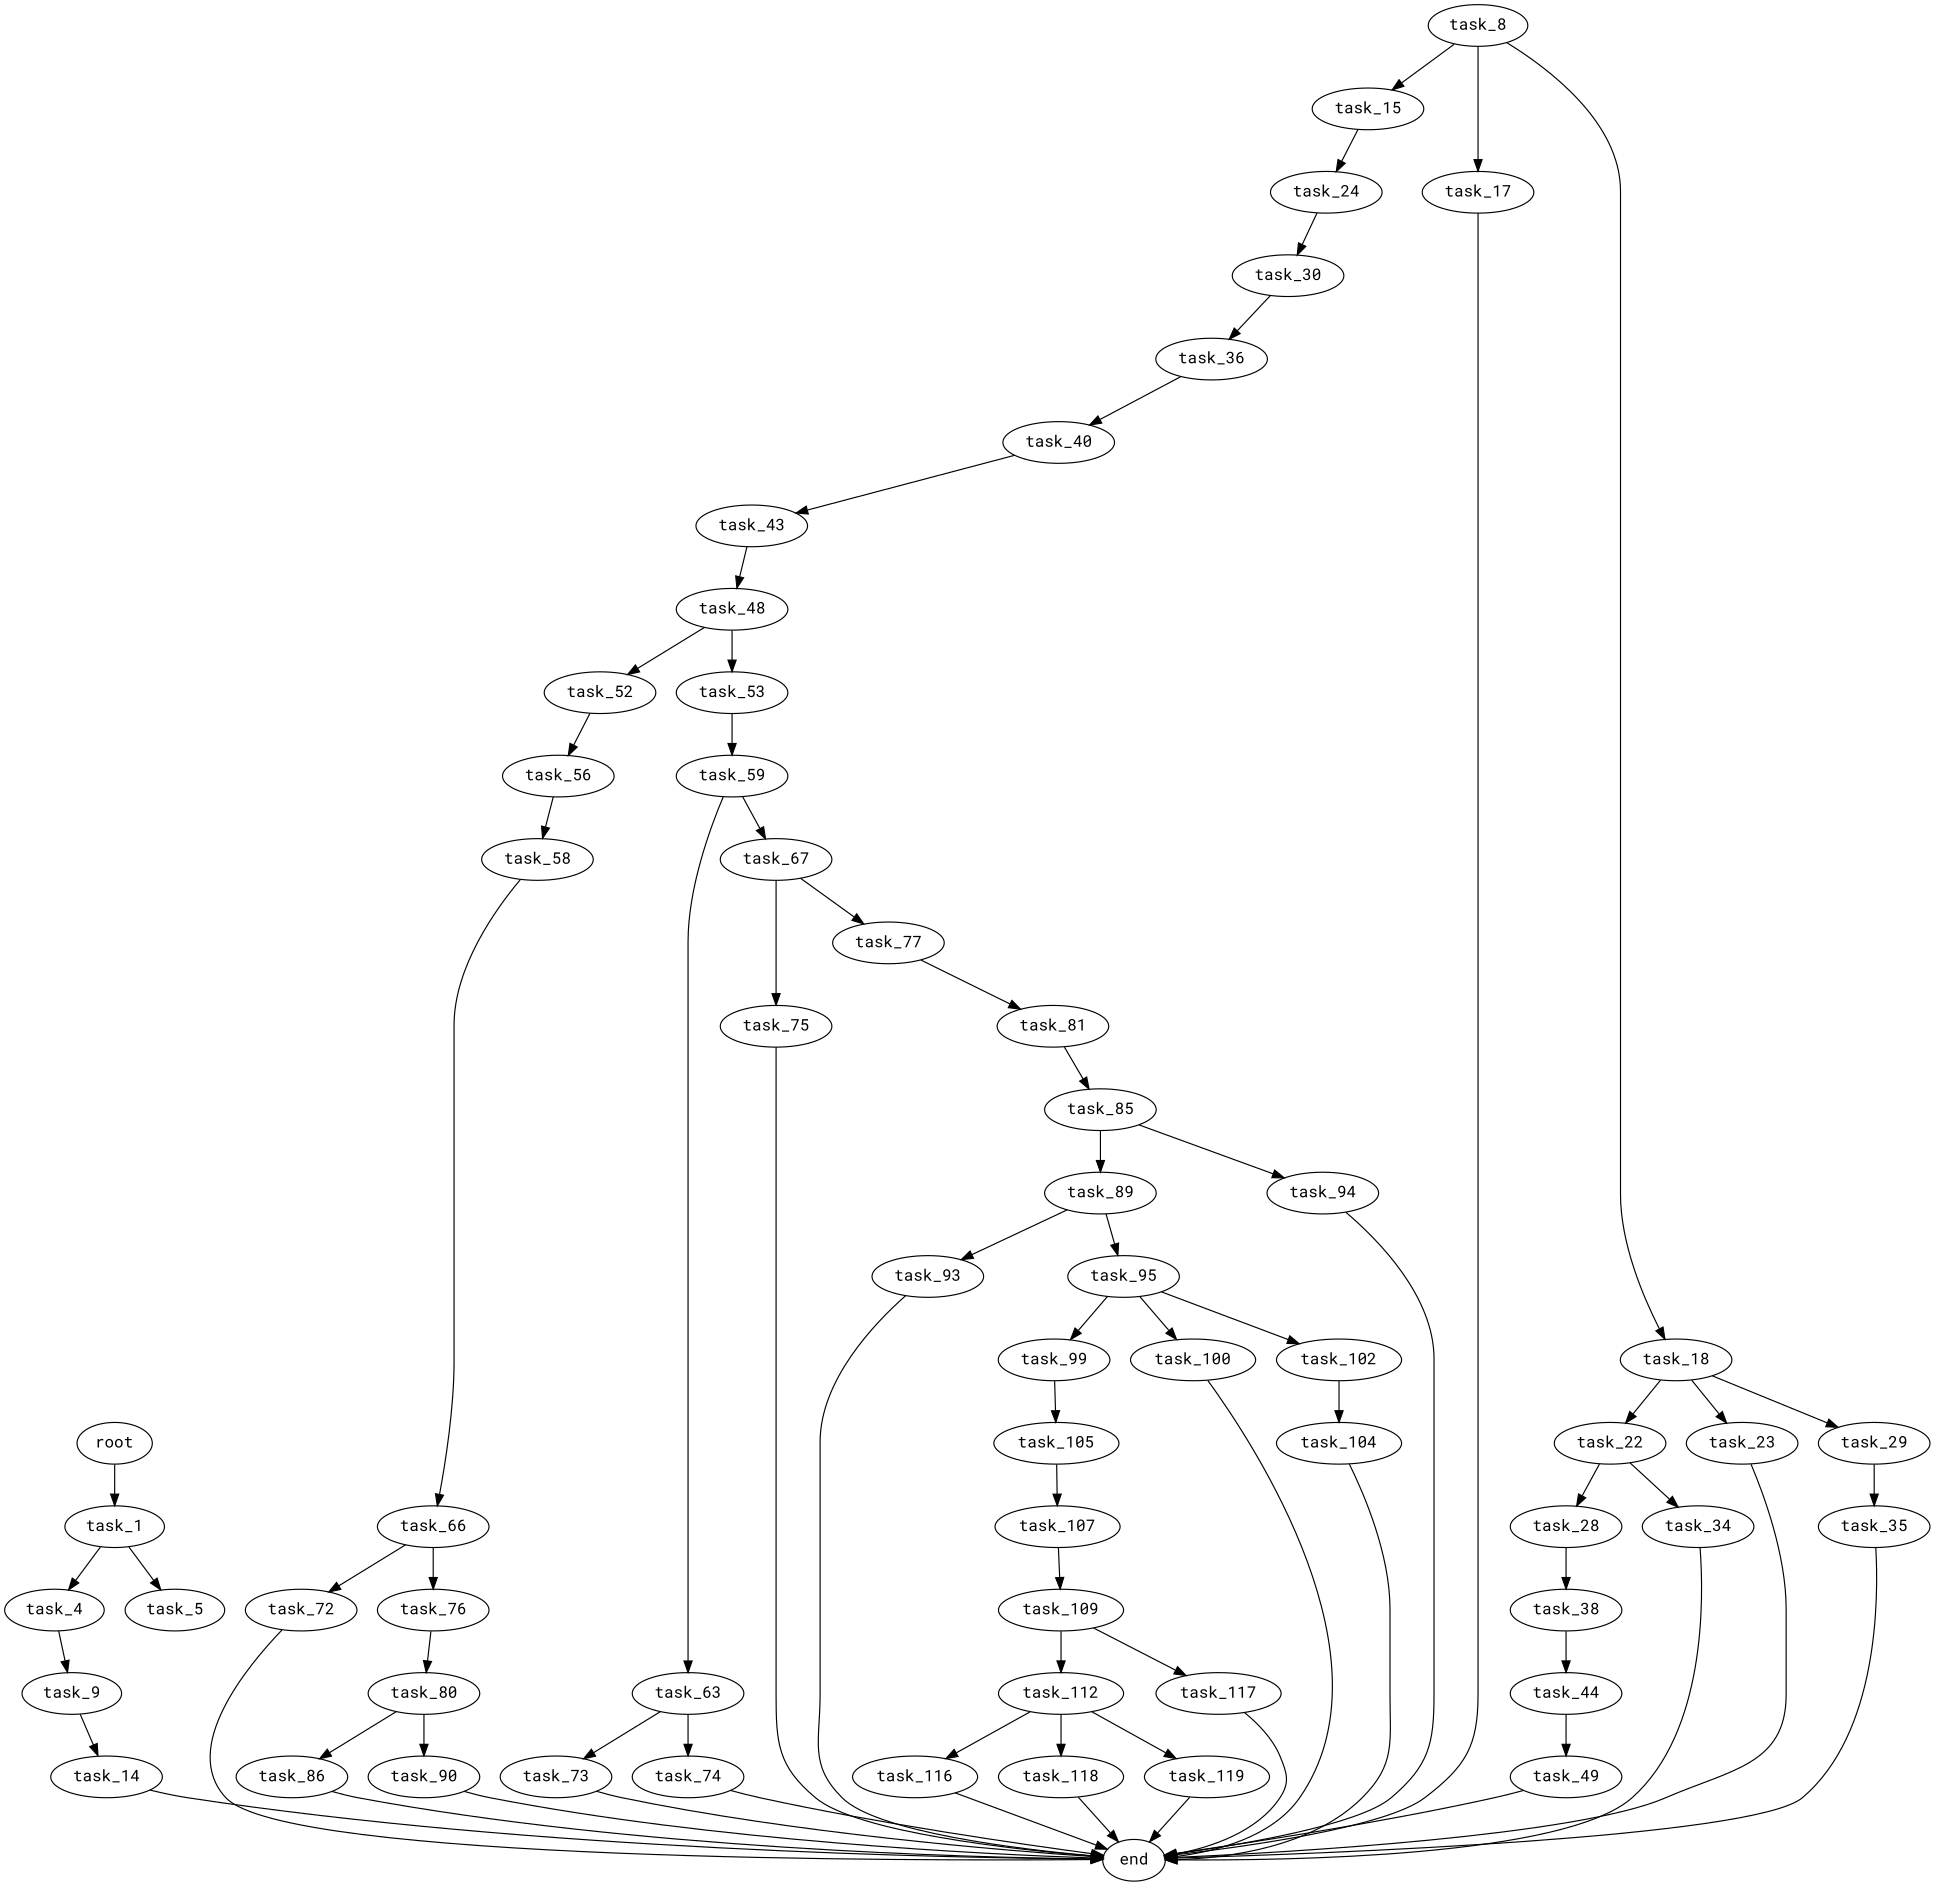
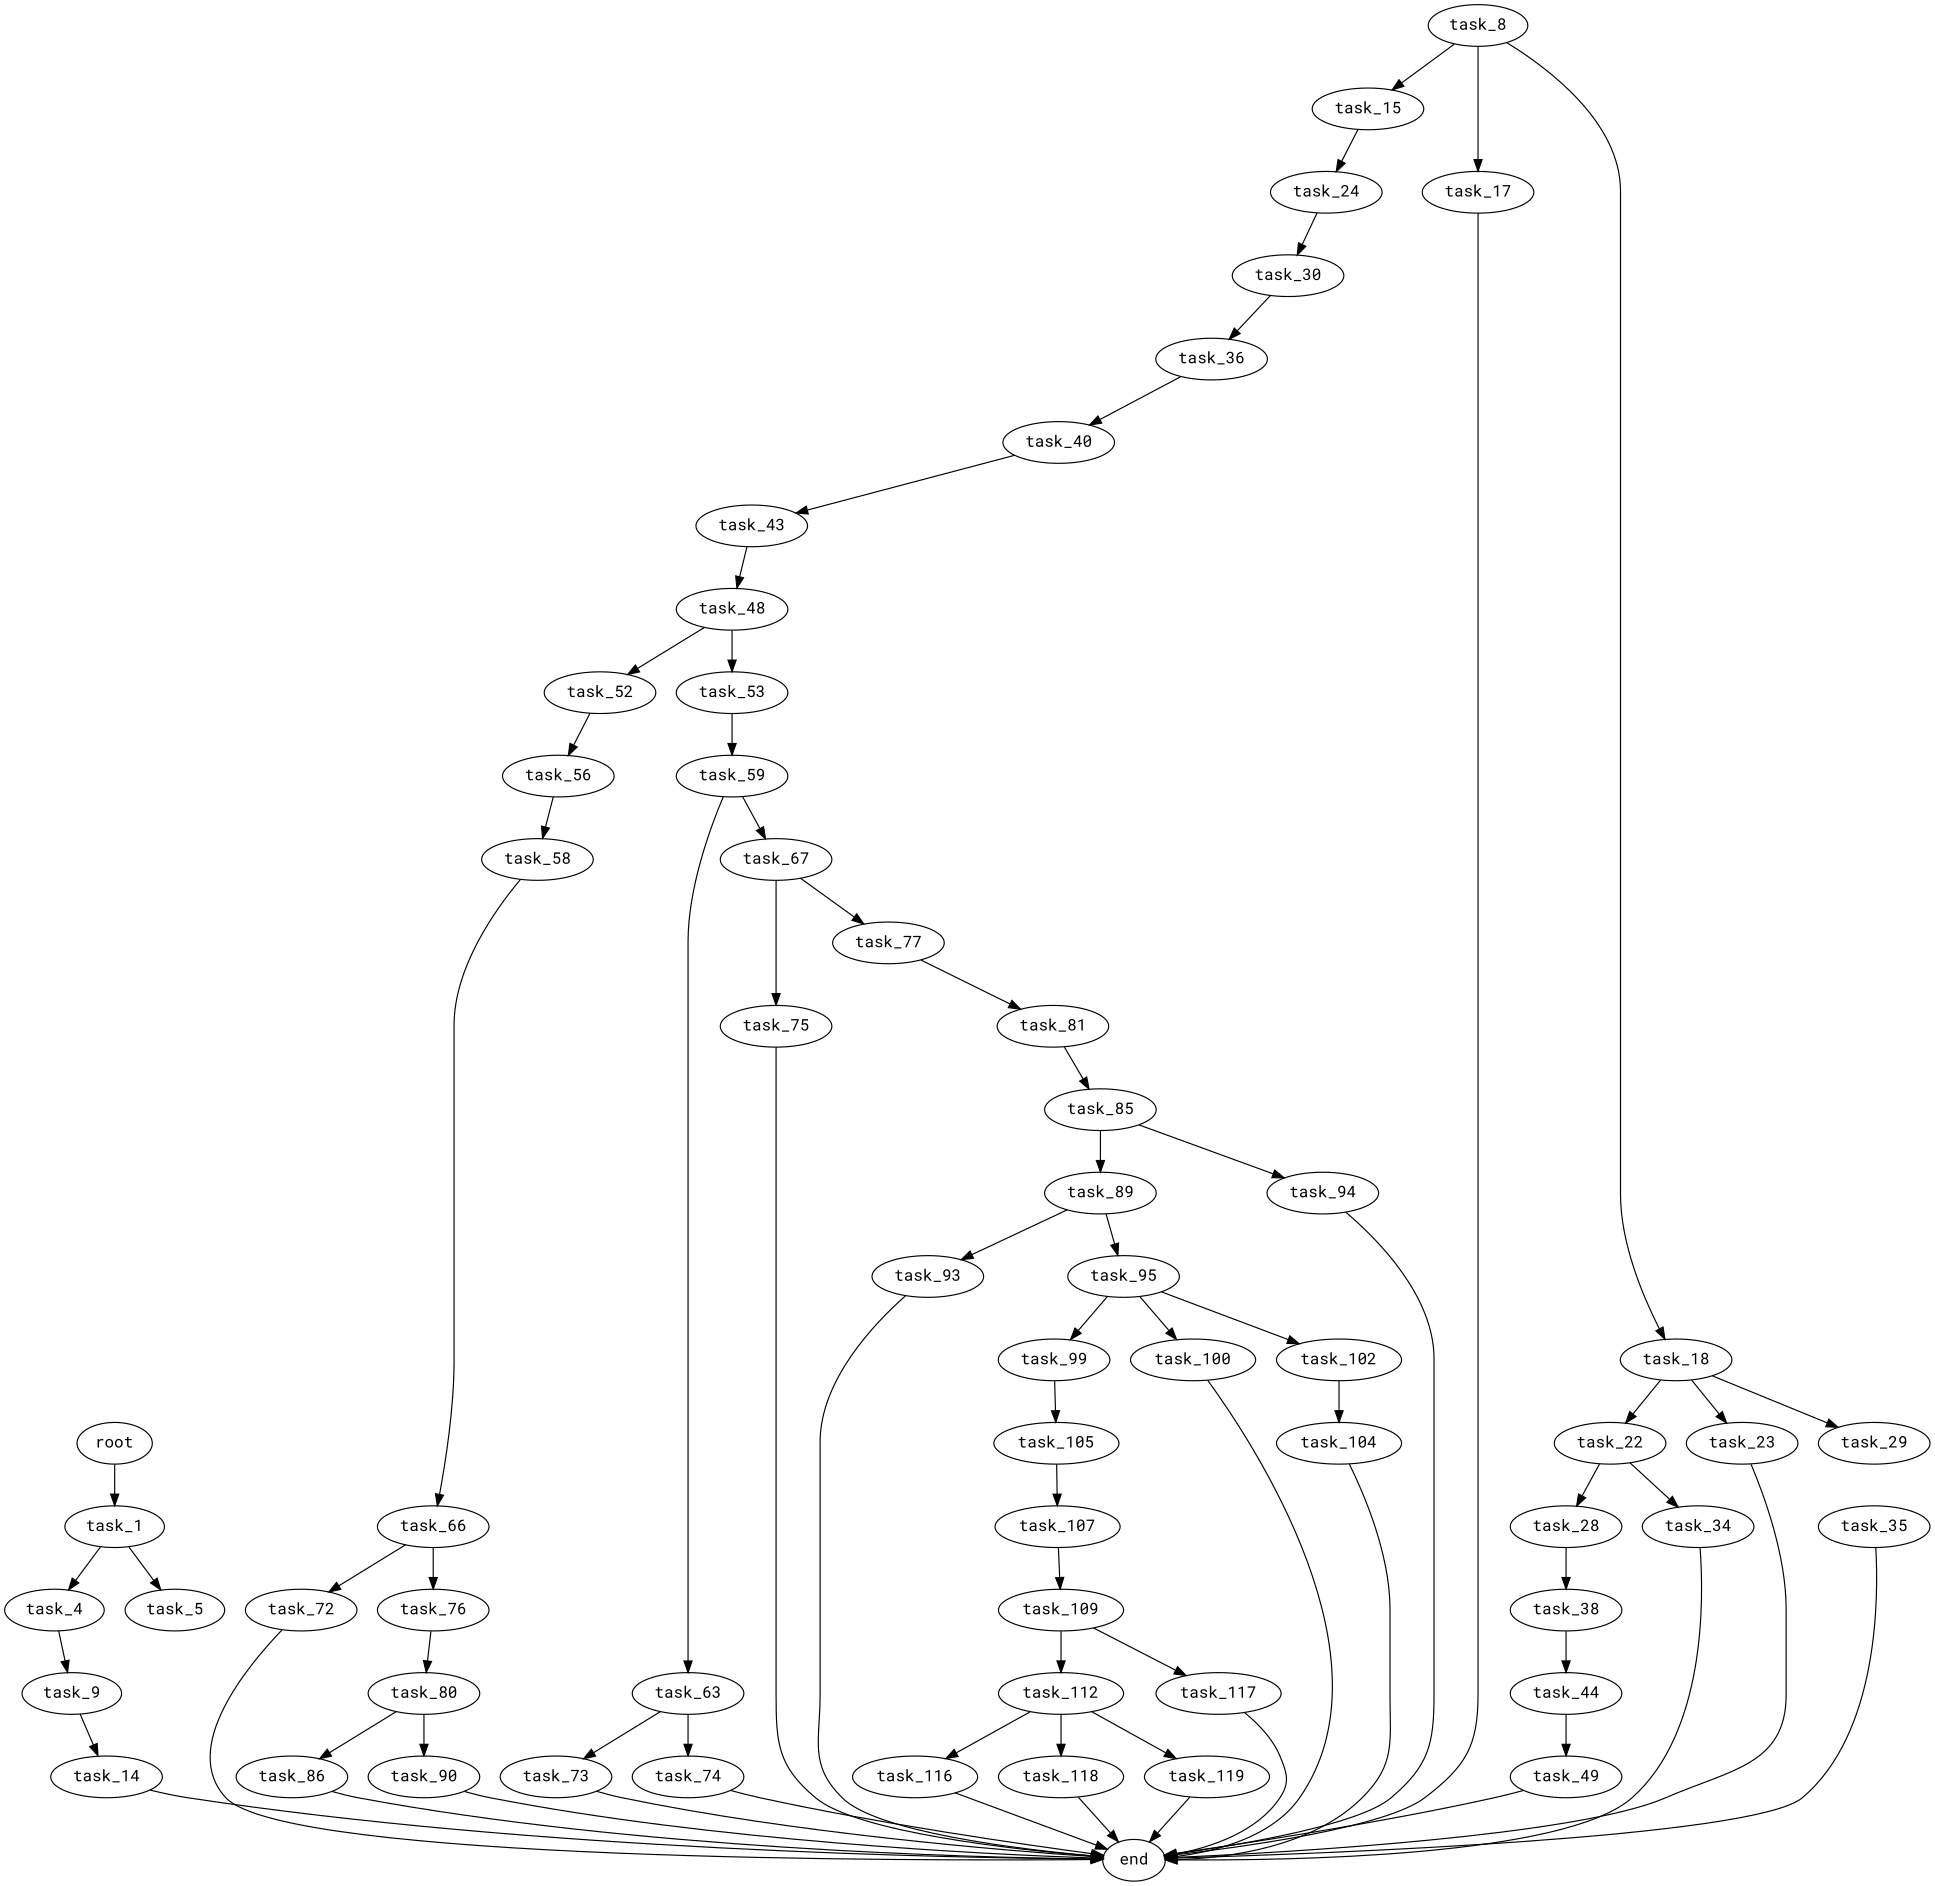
edge "task_29" -> "task_35": removed
